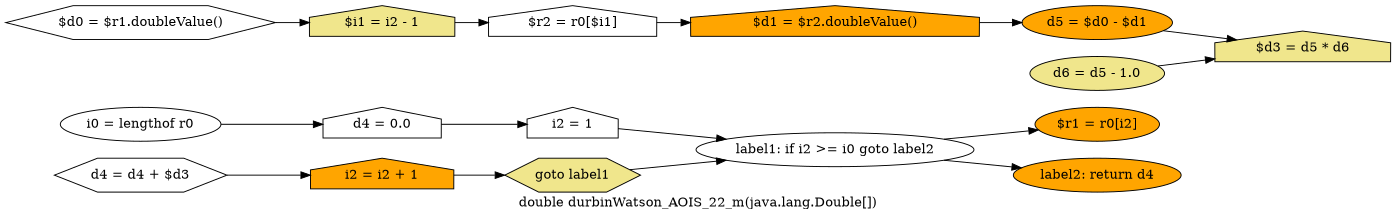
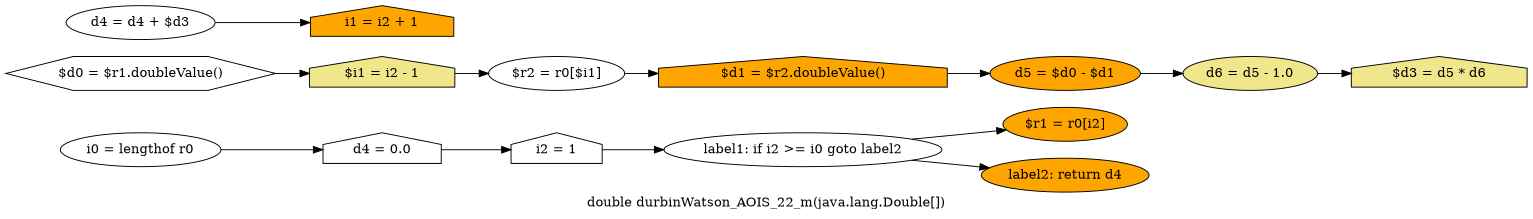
node "$r2 = r0[$i1]": shape house -> ellipse
edge "d5 = $d0 - $d1" -> "$d3 = d5 * d6": now "d5 = $d0 - $d1" -> "d6 = d5 - 1.0"
node "d4 = d4 + $d3": shape hexagon -> ellipse
node "i2 = i2 + 1": label "i2 = i2 + 1" -> "i1 = i2 + 1"
node "goto label1": removed
